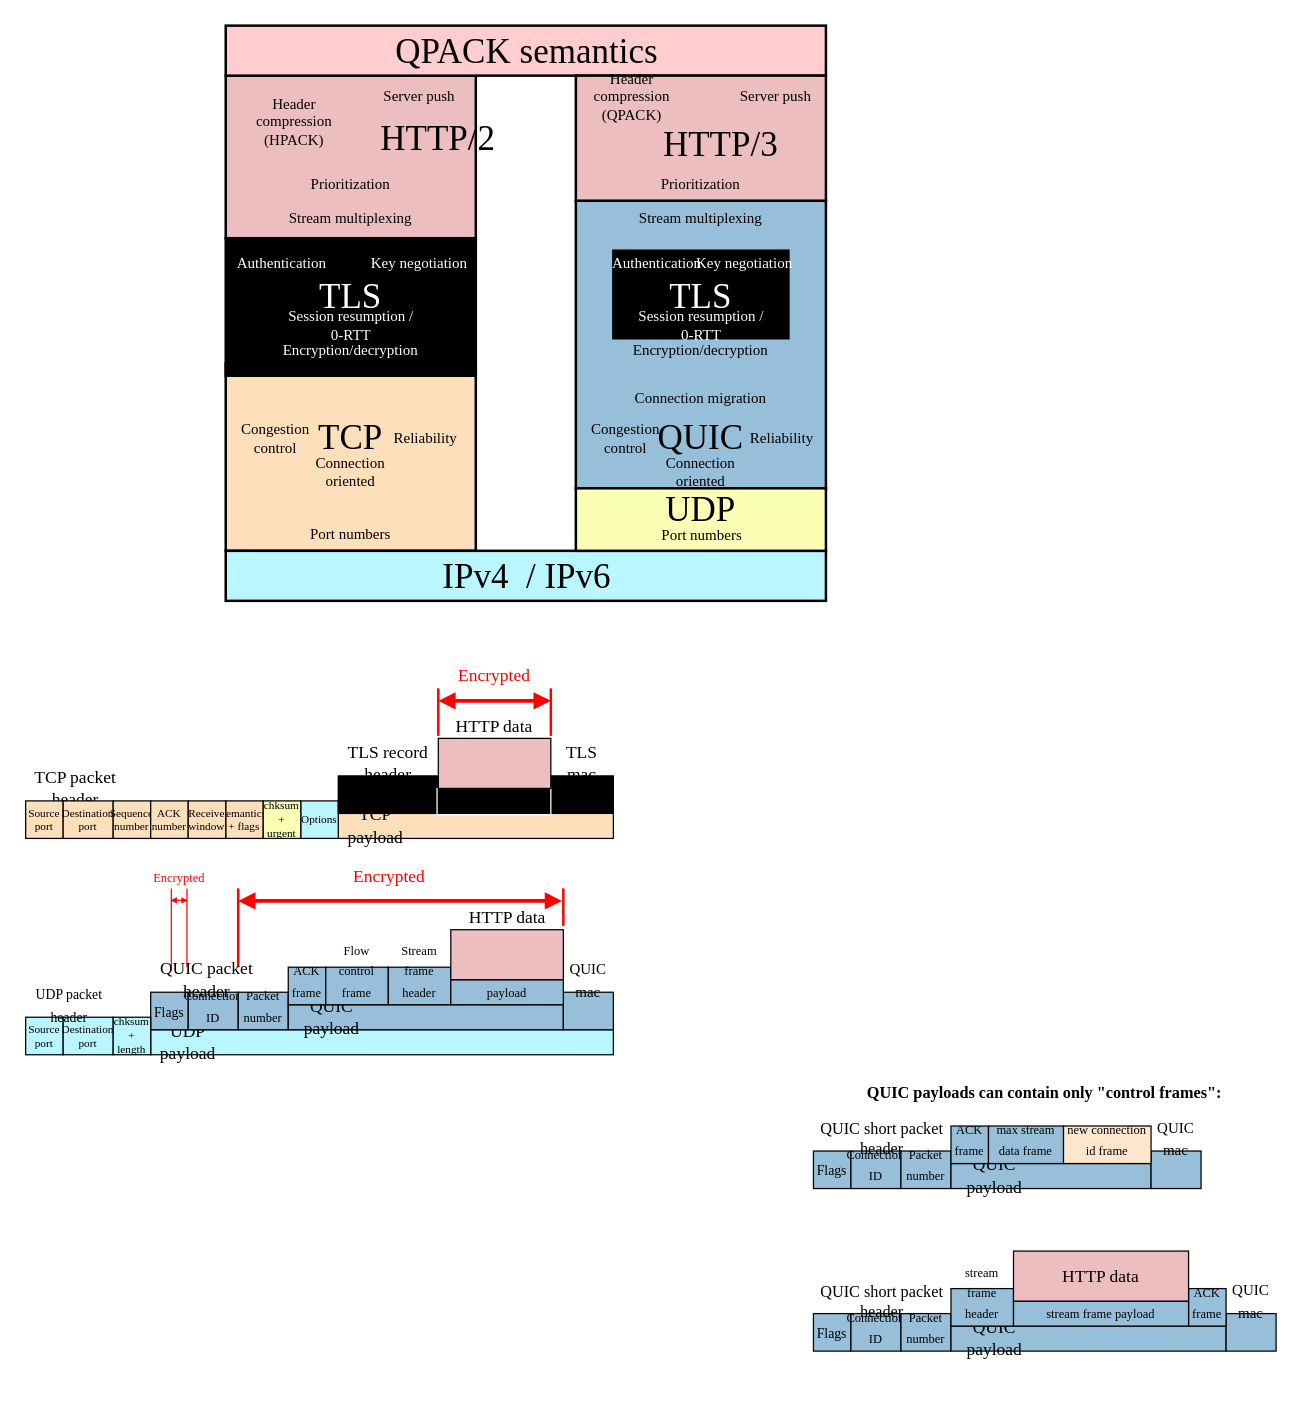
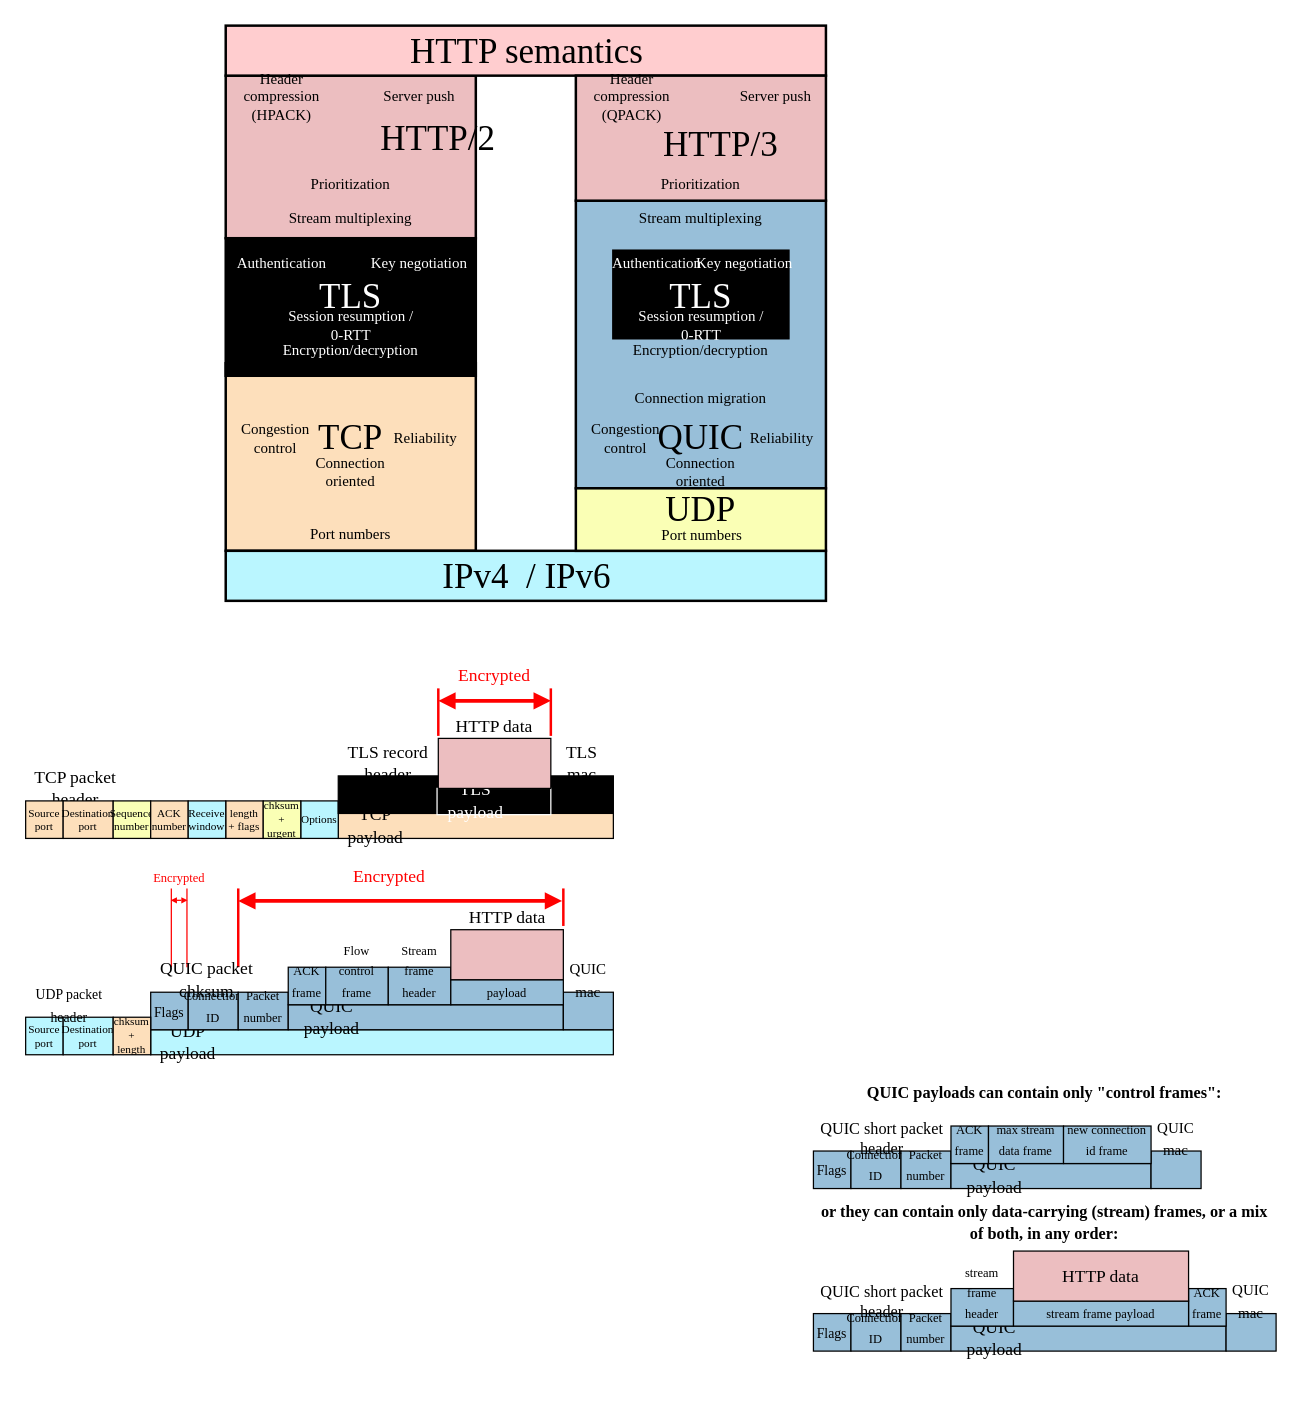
node "QPACK semantics": label "QPACK semantics" -> "HTTP semantics"
node "Header compression (HPACK)": moved (294, 122) -> (282, 97)
node "TLS payload": added
node "Sequence number": fillcolor #fddfbb -> #faffb5
node "Receive window": fillcolor #fddfbb -> #baf6ff
node "semantics + flags": label "semantics + flags" -> "length + flags"
node "QUIC packet header": label "QUIC packet header" -> "QUIC packet chksum"
node "chksum+ length": fillcolor #baf6ff -> #fddfbb
node "new connection id frame": fillcolor #ffe6cc -> #98bfd9
node "or they can contain only data-carrying (stream) frames, or a mix of both, in any order:": added
